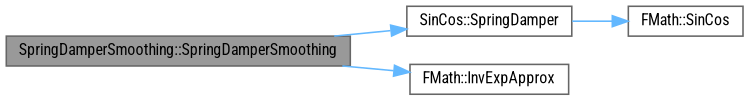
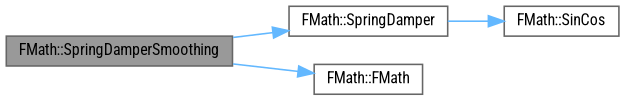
node "SinCos::SpringDamper": label "SinCos::SpringDamper" -> "FMath::SpringDamper"
node "SpringDamperSmoothing::SpringDamperSmoothing": label "SpringDamperSmoothing::SpringDamperSmoothing" -> "FMath::SpringDamperSmoothing"
node "FMath::InvExpApprox": label "FMath::InvExpApprox" -> "FMath::FMath"
